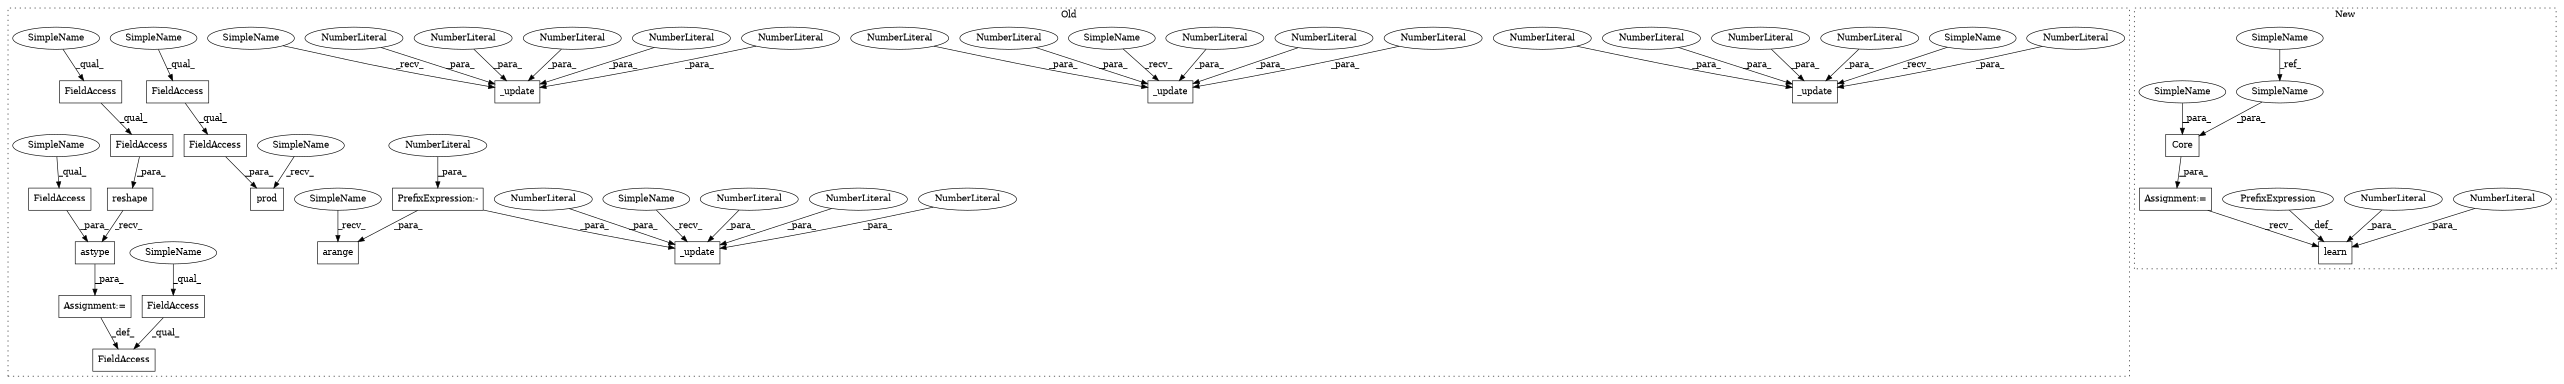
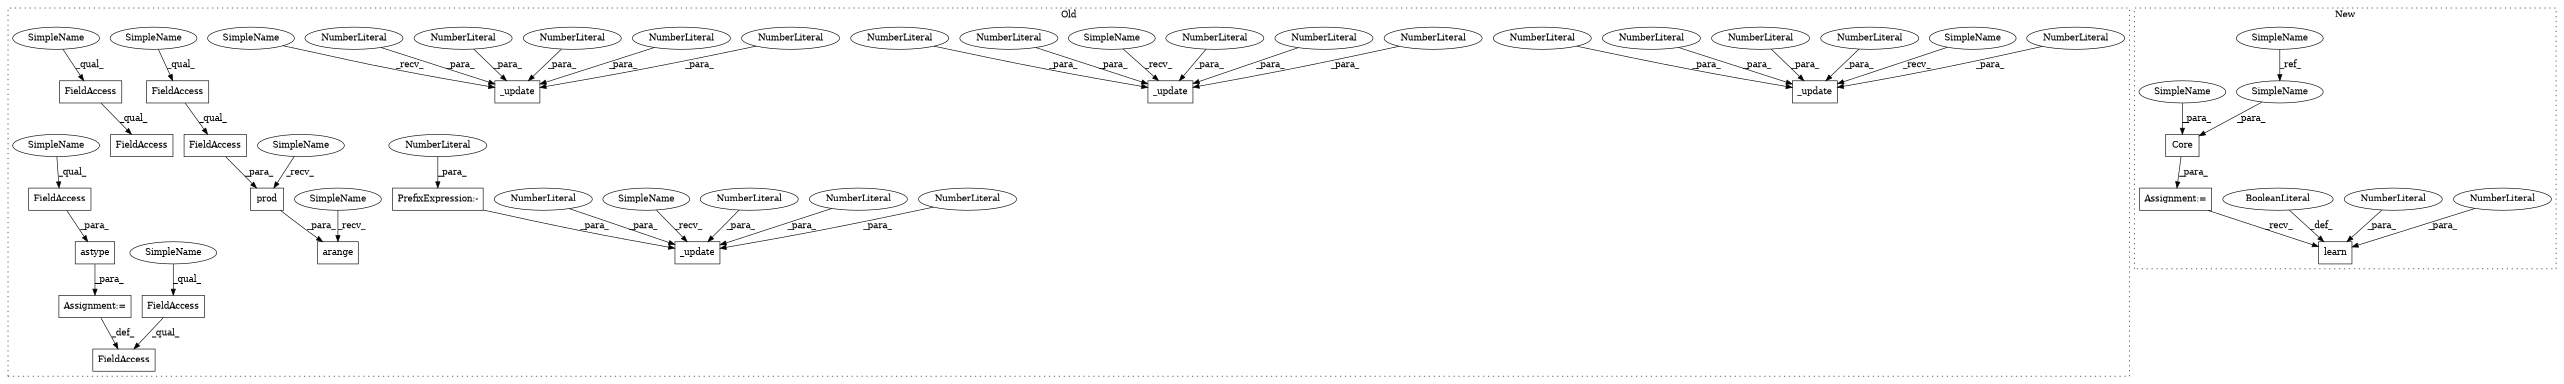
node "reshape": removed
node "PrefixExpression": label "PrefixExpression" -> "BooleanLiteral"
edge "PrefixExpression:-" -> "arange": now "prod" -> "arange"
